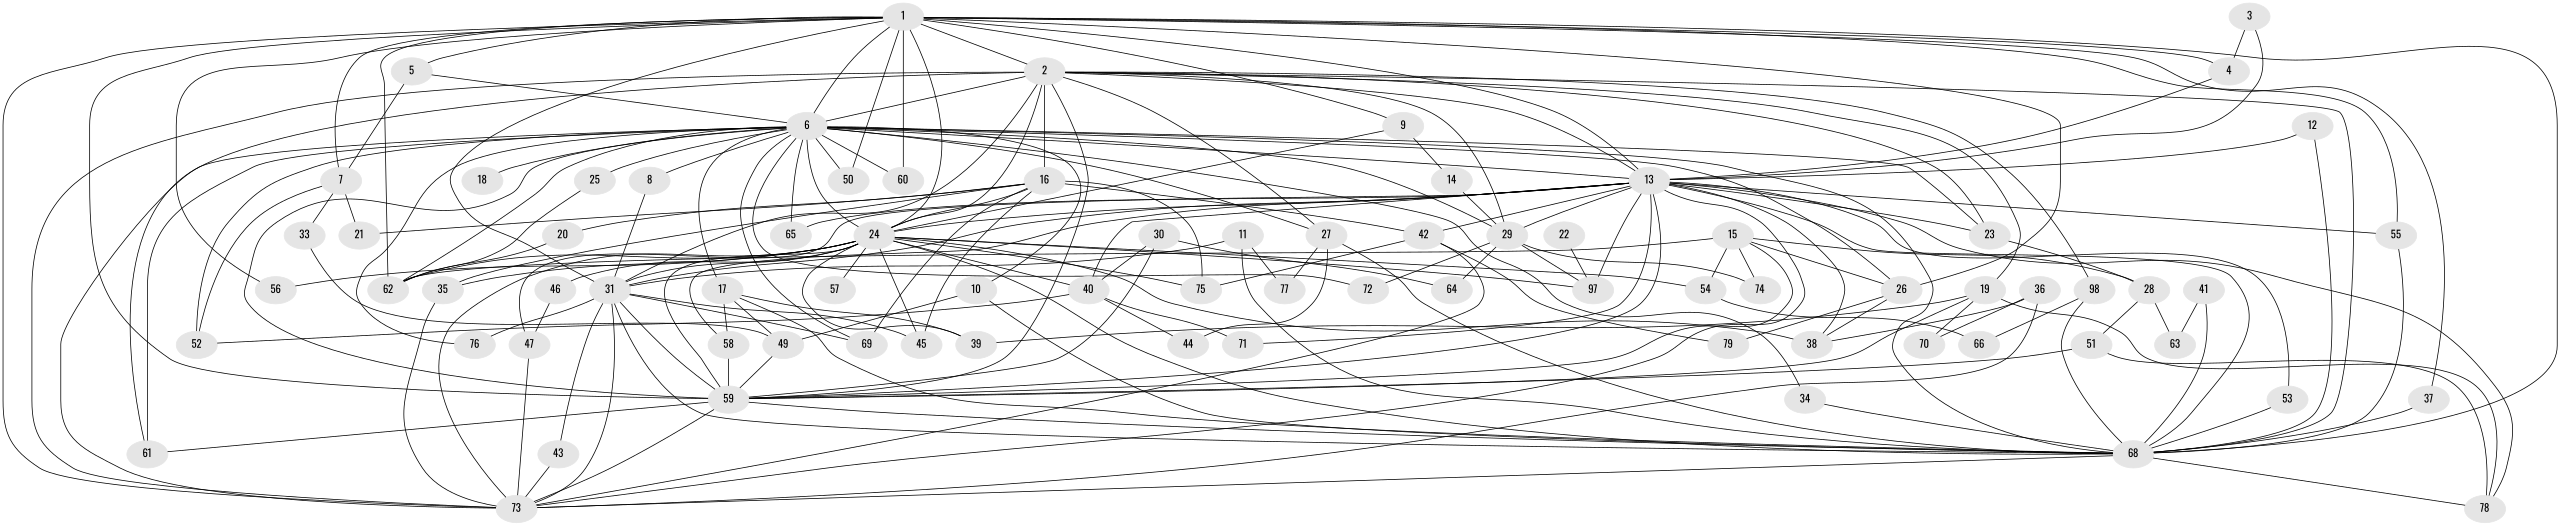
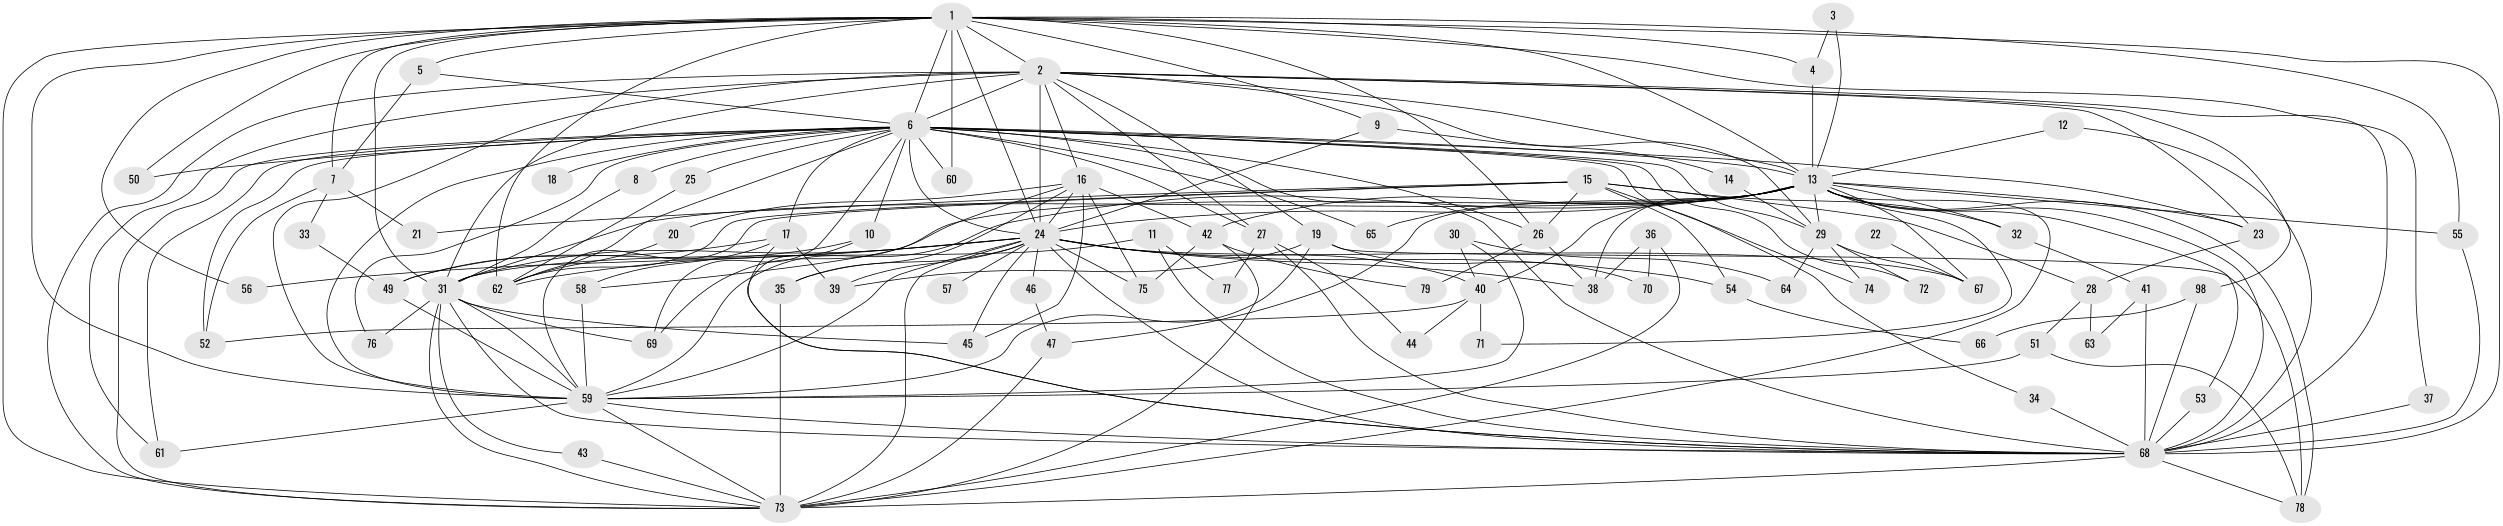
edge "16" -- "21": now "15" -- "21"
node "32": added
node "97": label "97" -> "67"
